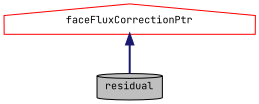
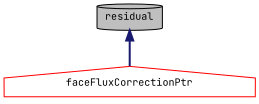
edge "residual" -> "faceFluxCorrectionPtr": reversed
